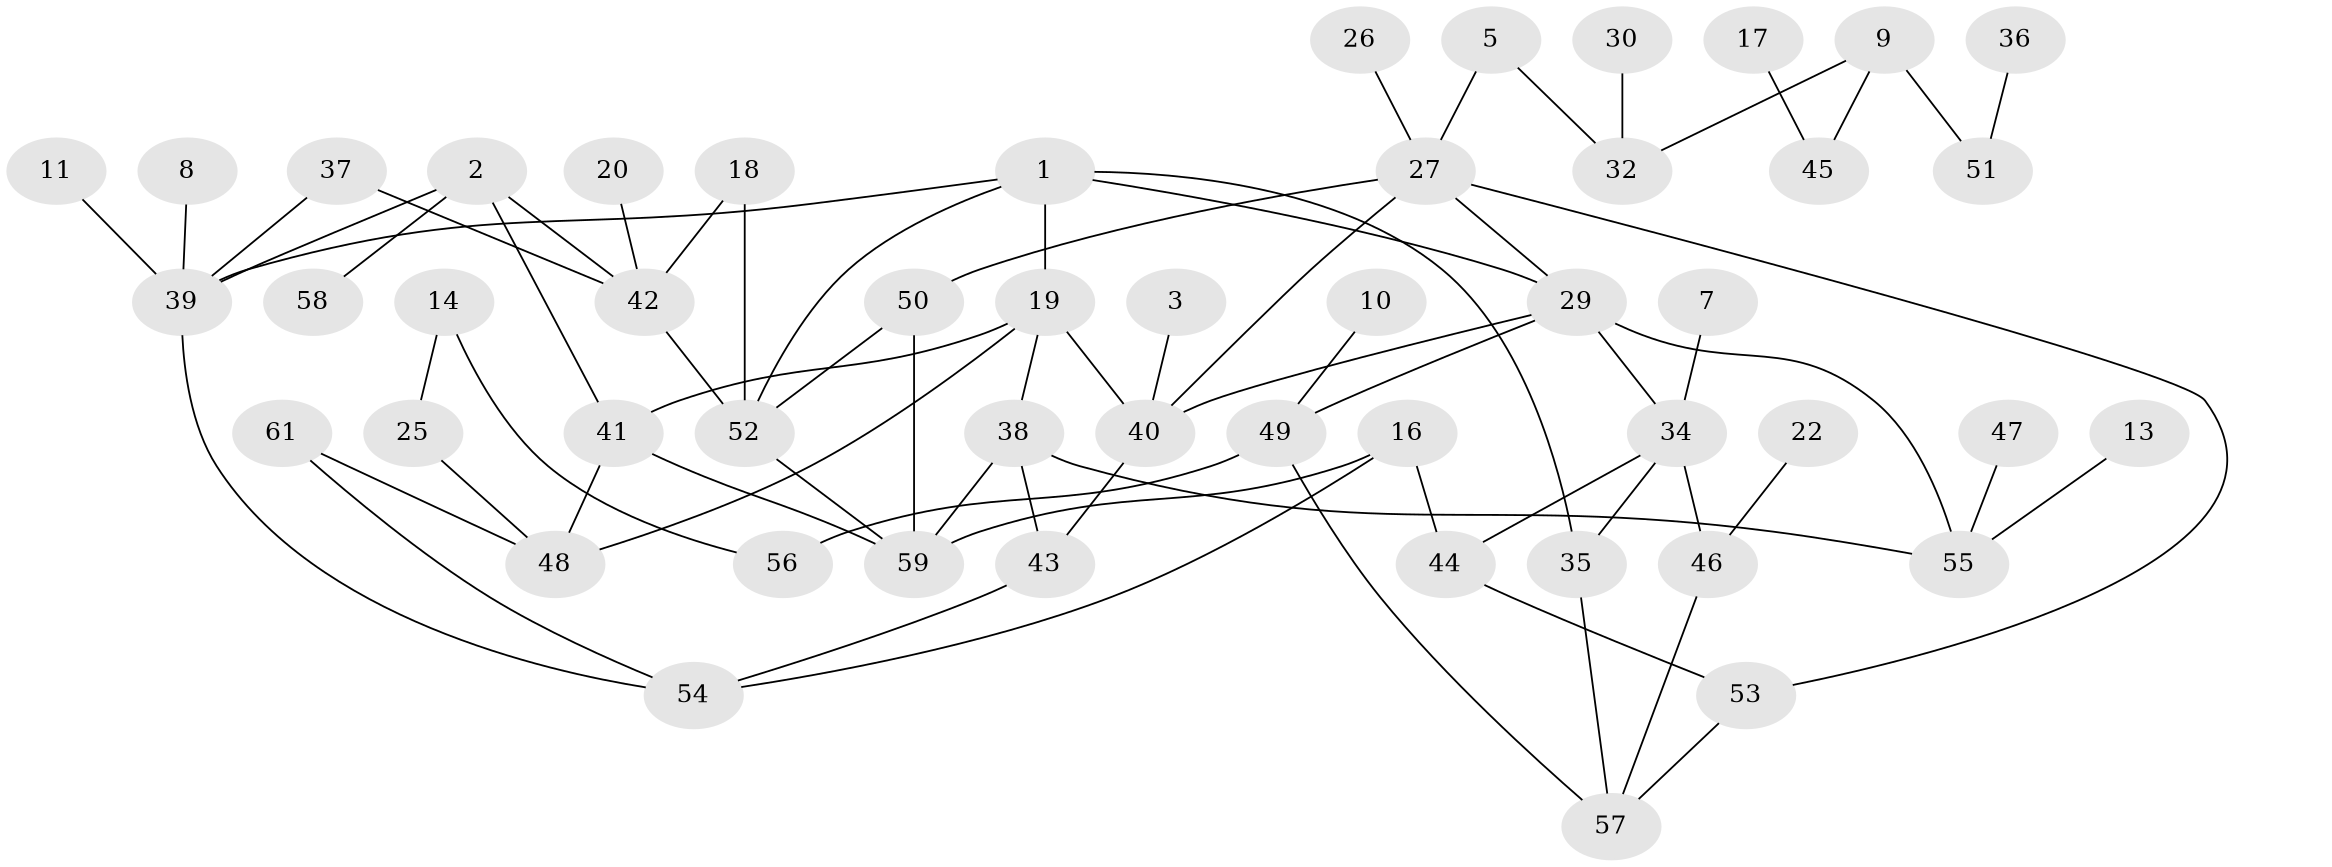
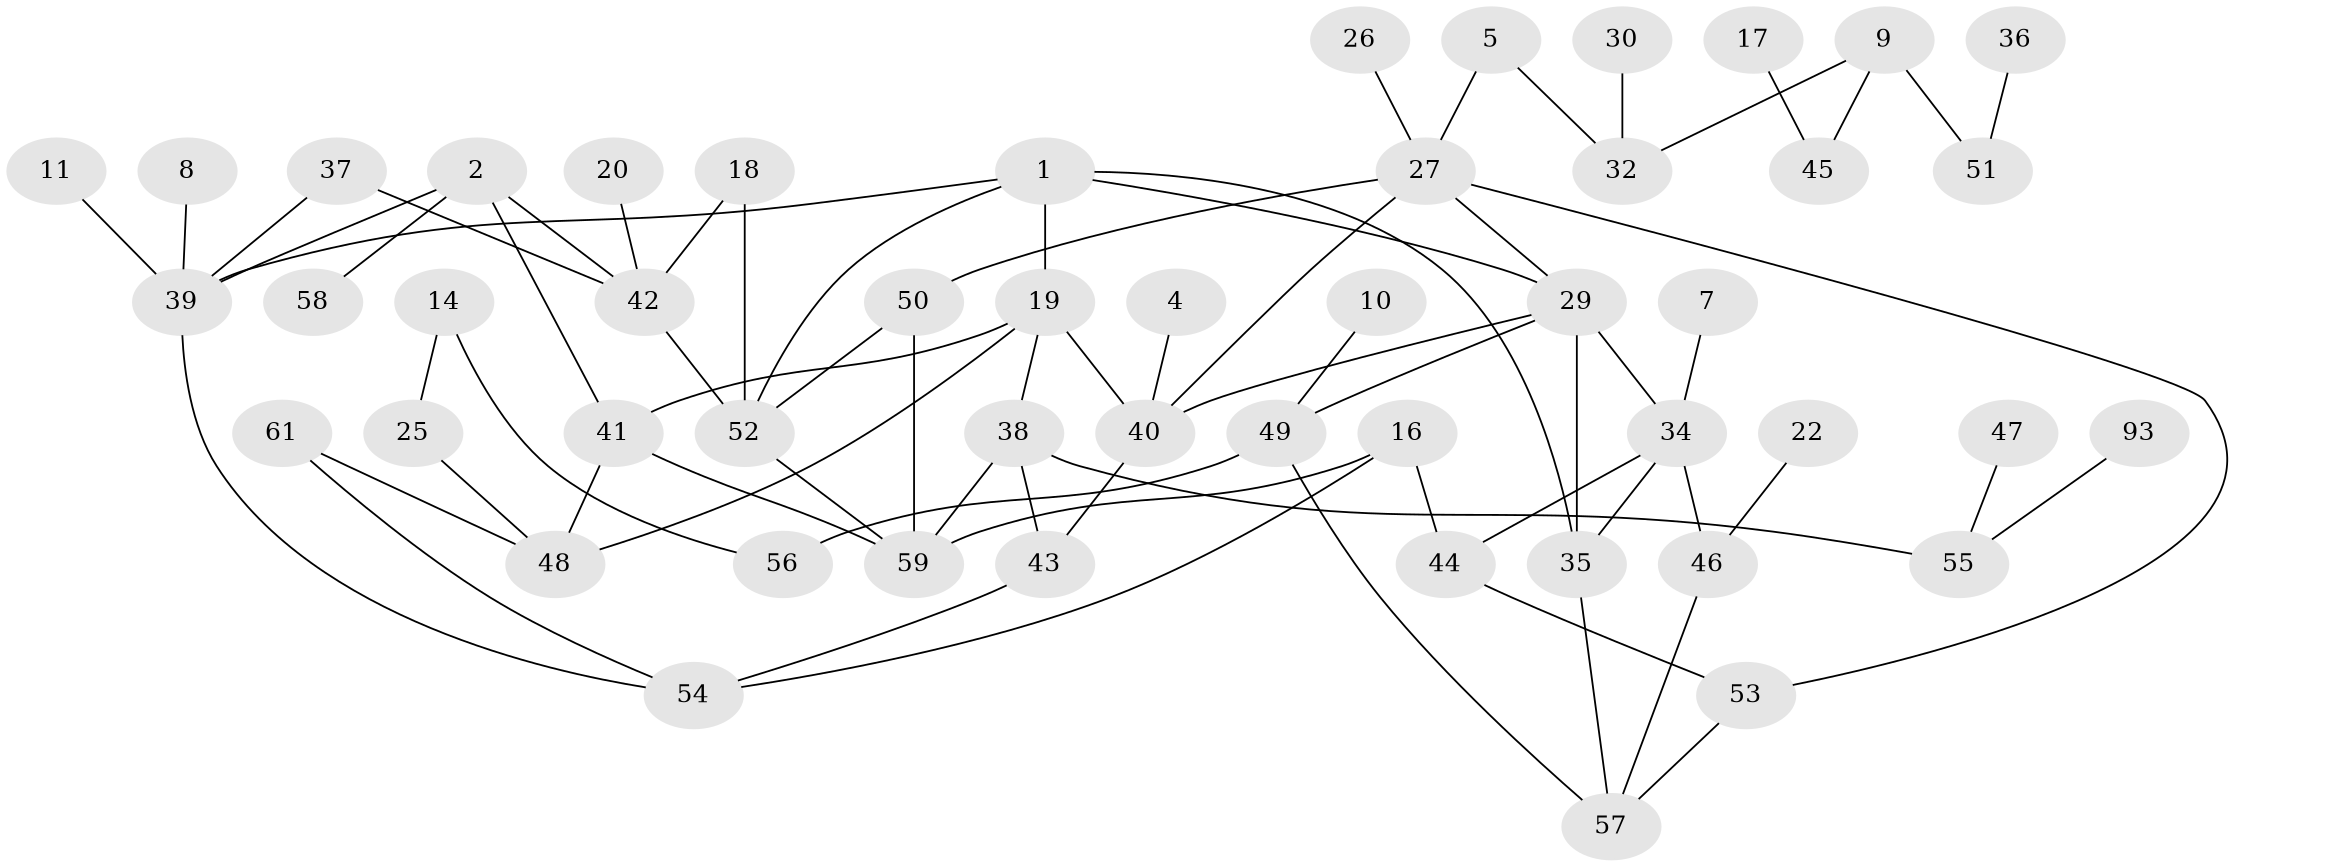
node "3": label "3" -> "4"
edge "29" -- "55": now "29" -- "35"
node "13": label "13" -> "93"
